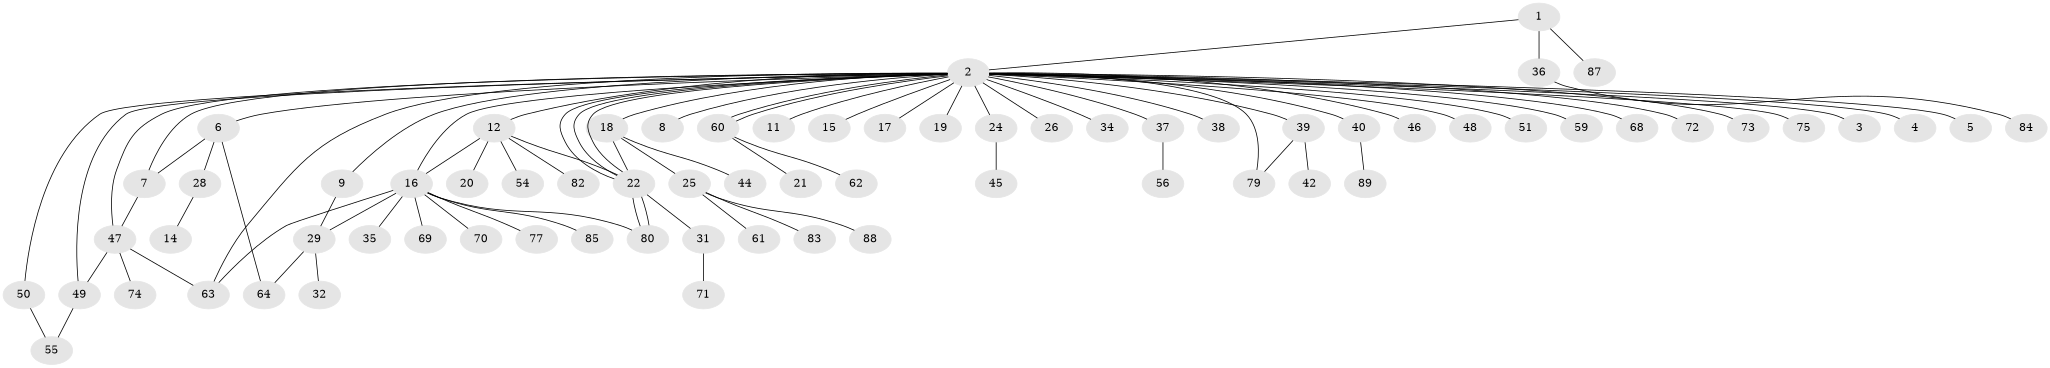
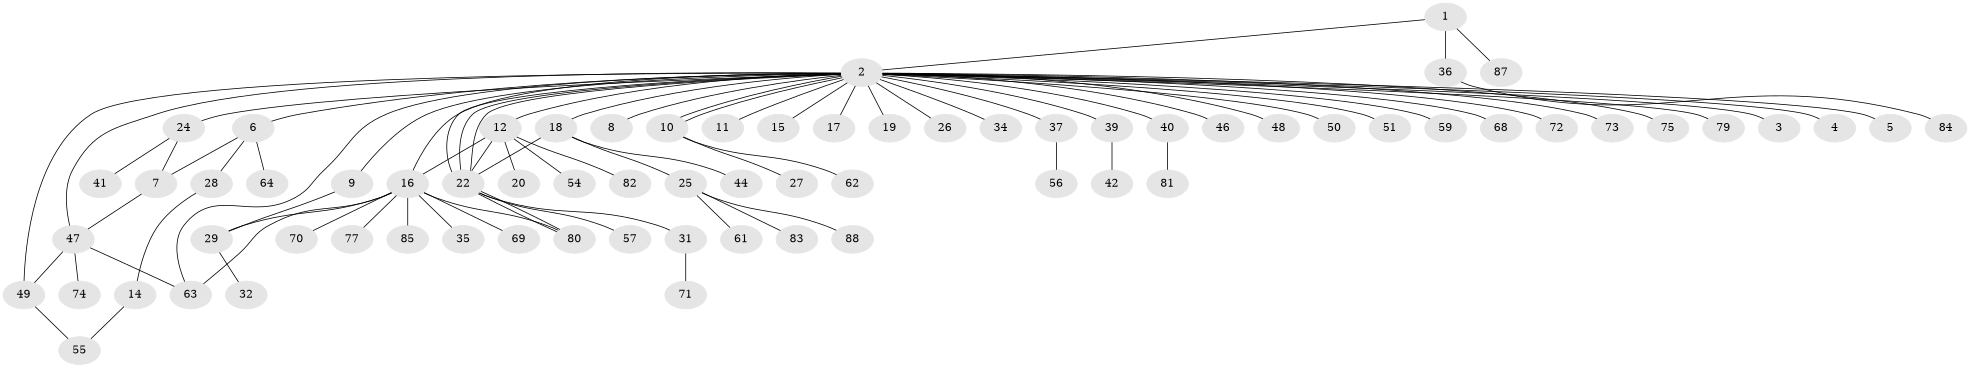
edge "2" -- "7": now "24" -- "7"
node "60": label "60" -> "10"
node "38": removed
edge "39" -- "79": removed
node "21": label "21" -> "27"
node "45": label "45" -> "41"
node "89": label "89" -> "81"
node "57": added
edge "29" -- "64": removed
edge "50" -- "55": now "14" -- "55"
